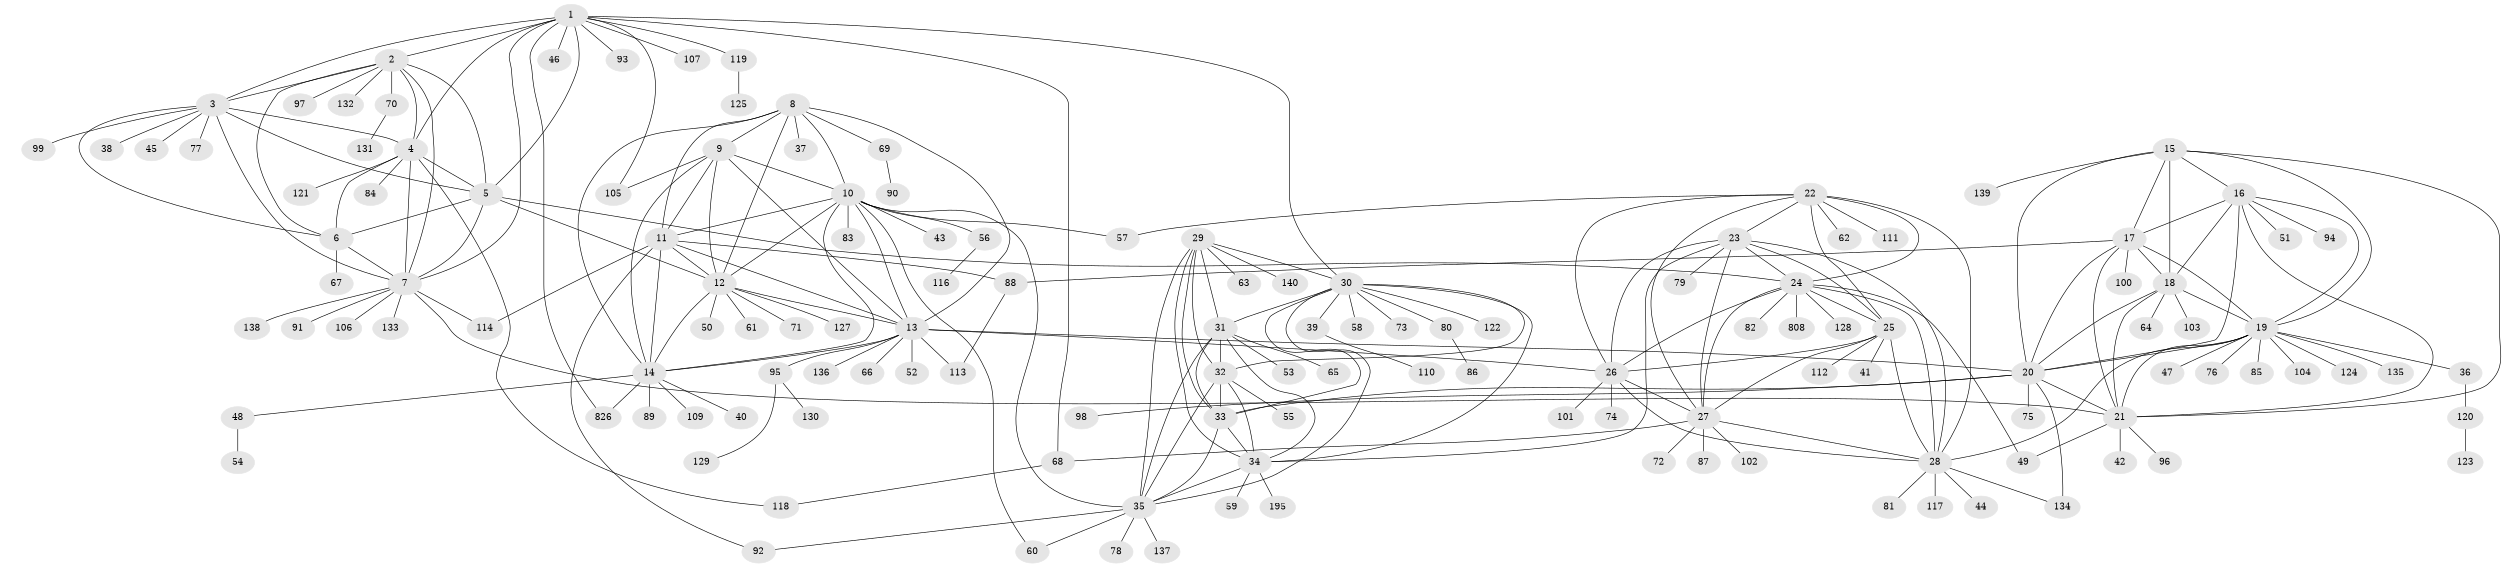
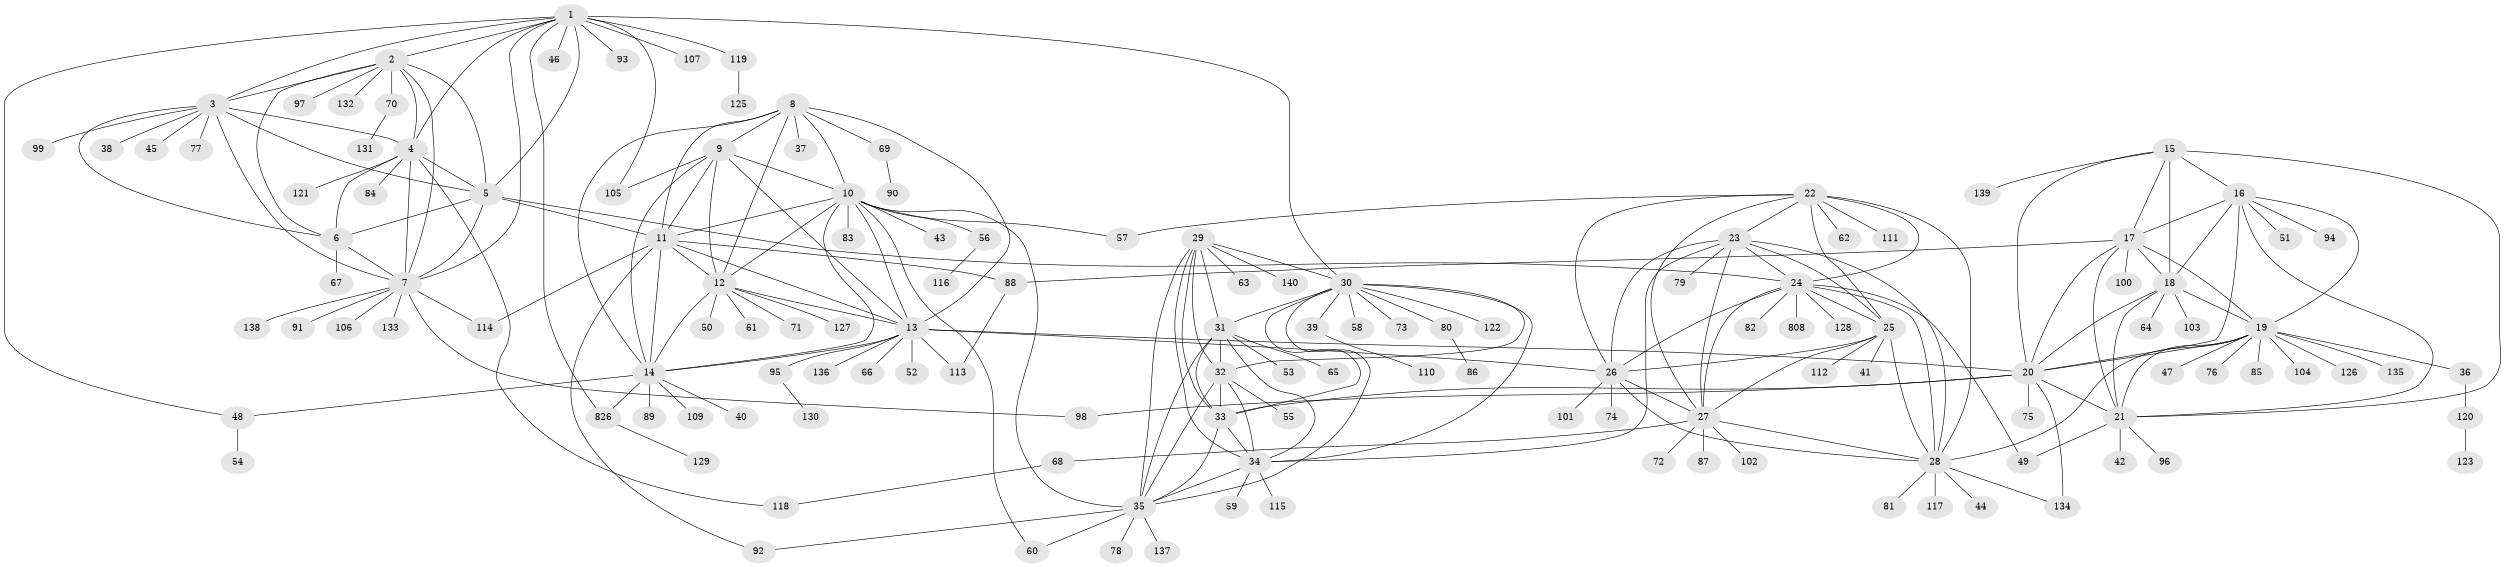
edge "1" -- "68": now "1" -- "48"
edge "15" -- "19": removed
edge "5" -- "12": now "5" -- "11"
node "124": label "124" -> "126"
edge "7" -- "21": now "7" -- "98"
edge "95" -- "129": now "826" -- "129"
node "195": label "195" -> "115"
